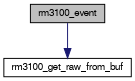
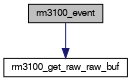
node "rm3100_get_raw_from_buf": label "rm3100_get_raw_from_buf" -> "rm3100_get_raw_raw_buf"
